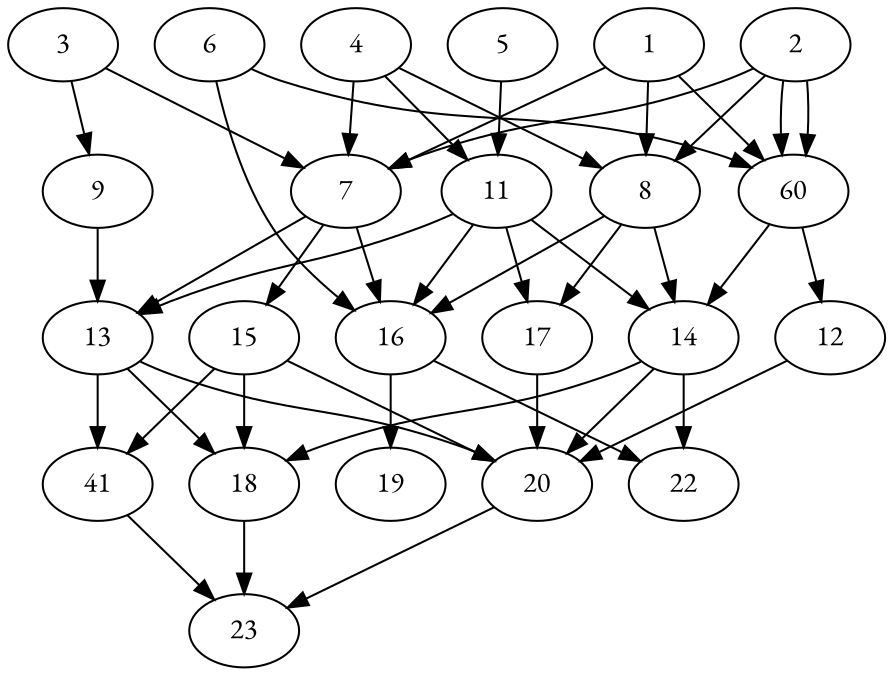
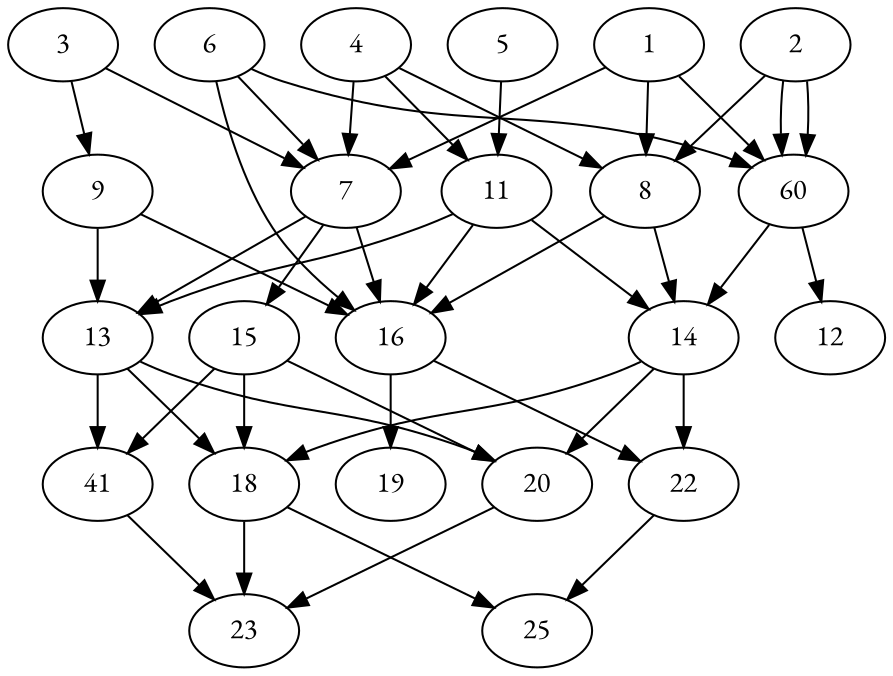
edge "2" -> "7": now "6" -> "7"
edge "9" -> "16": added
node "17": removed
edge "12" -> "20": removed
node "25": added
